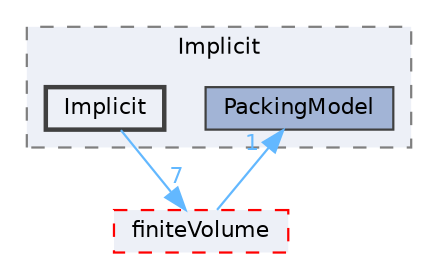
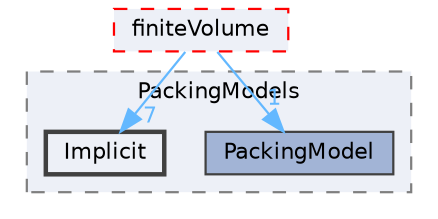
cluster "Implicit": label "Implicit" -> "PackingModels"
edge "Implicit" -> "finiteVolume": reversed
